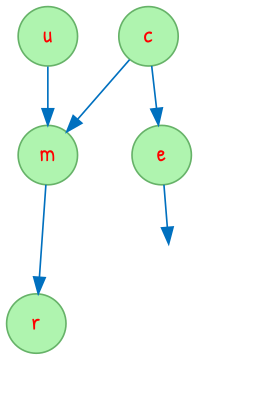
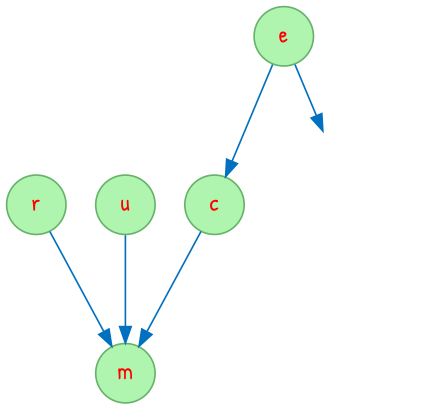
edge "c" -> "e": reversed
edge "m" -> "r": reversed
